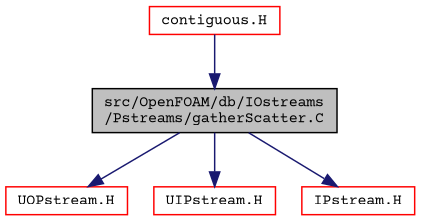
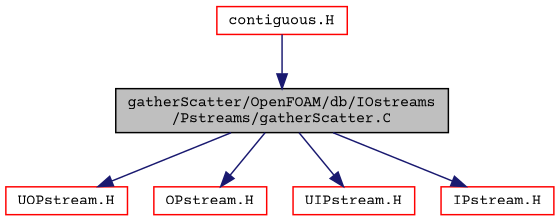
node "src/OpenFOAM/db/IOstreams /Pstreams/gatherScatter.C": label "src/OpenFOAM/db/IOstreams /Pstreams/gatherScatter.C" -> "gatherScatter/OpenFOAM/db/IOstreams /Pstreams/gatherScatter.C"
node "OPstream.H": added
